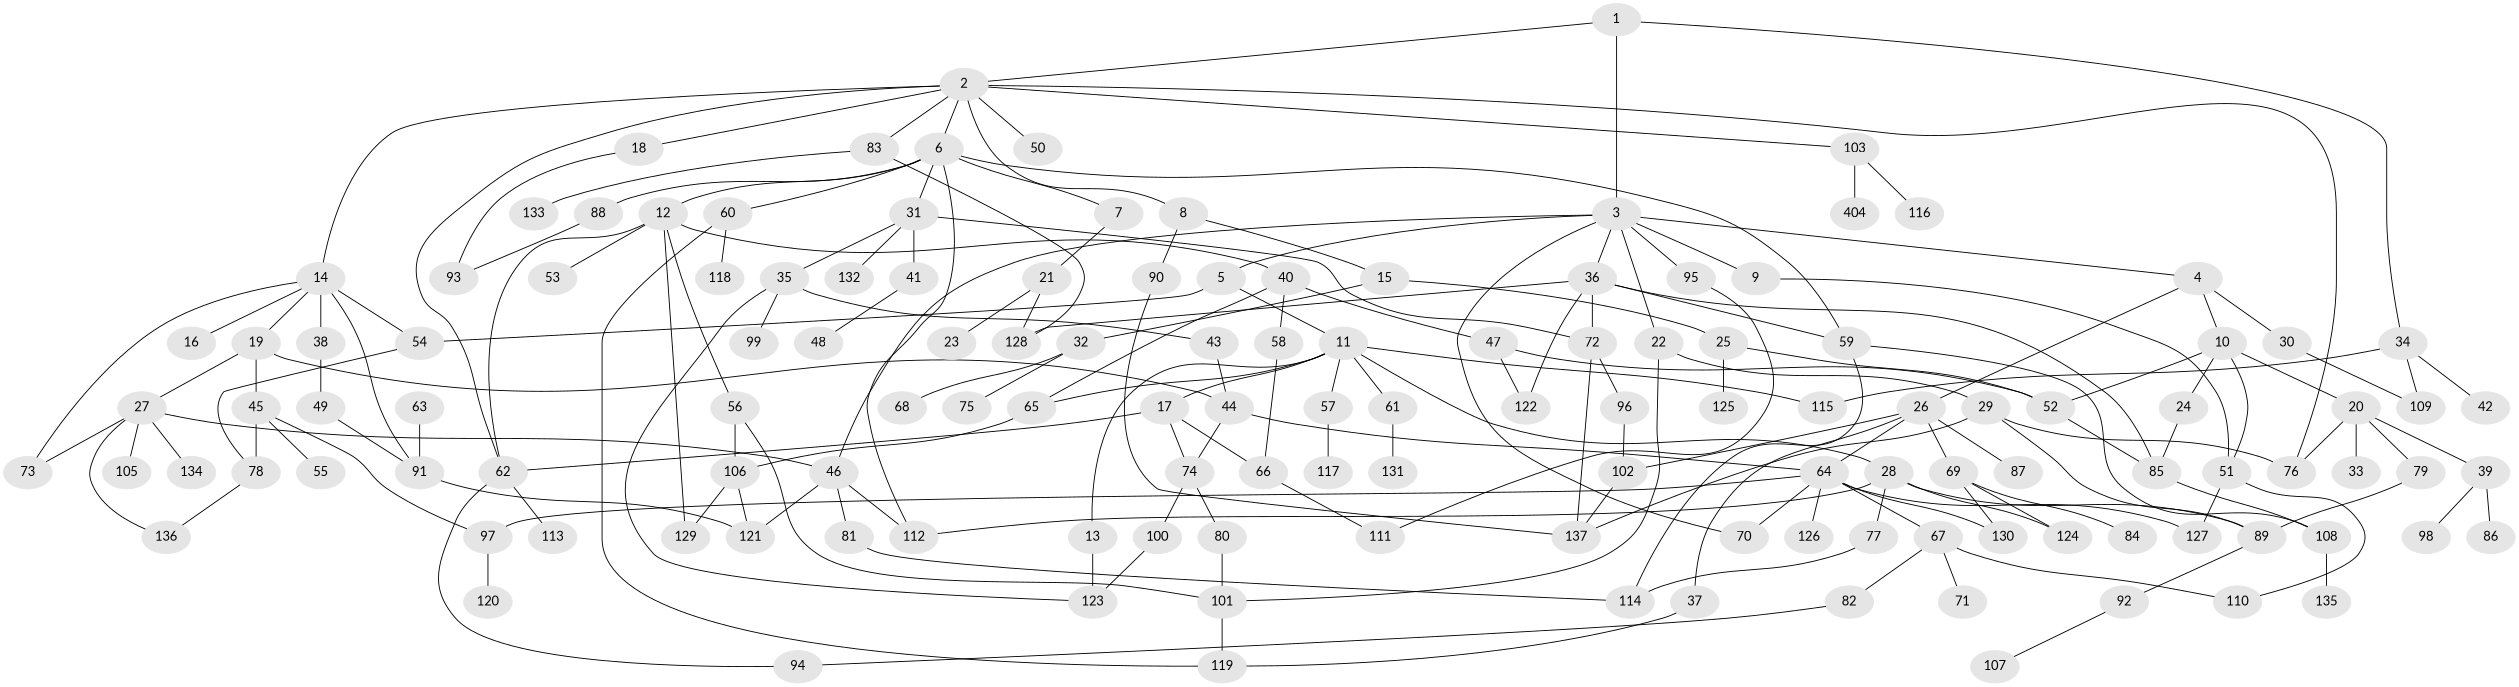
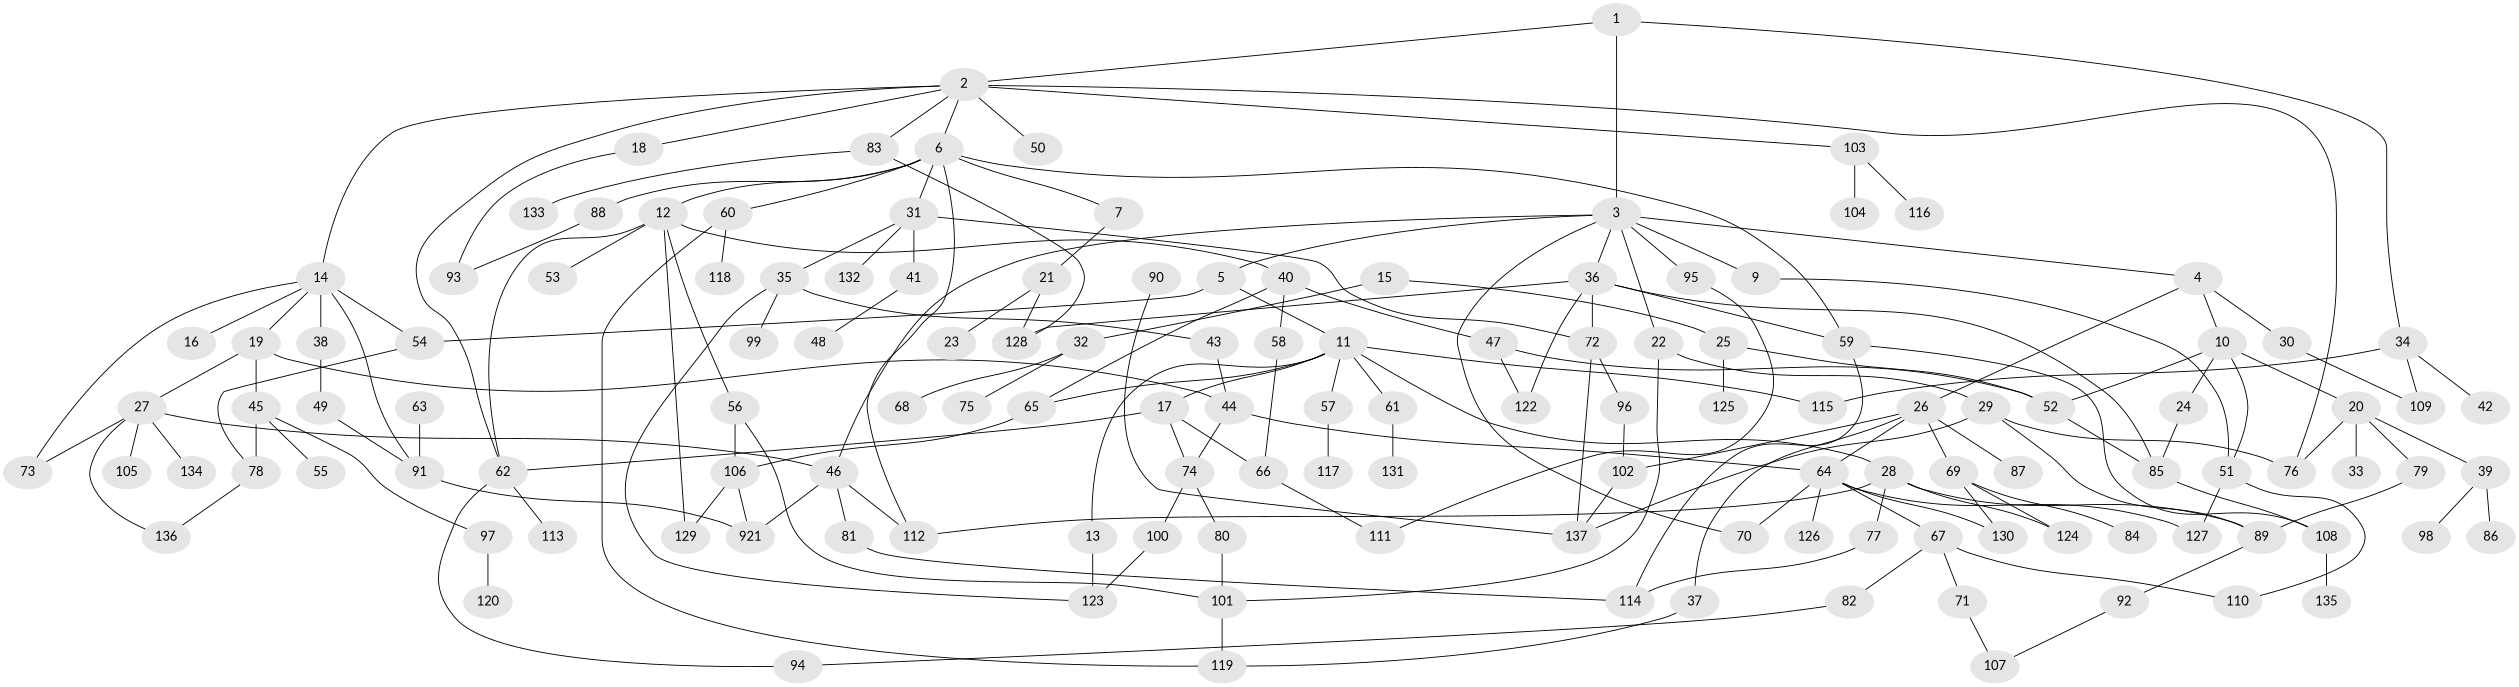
node "8": removed
node "404": label "404" -> "104"
edge "64" -- "97": removed
node "121": label "121" -> "921"
edge "71" -- "107": added
